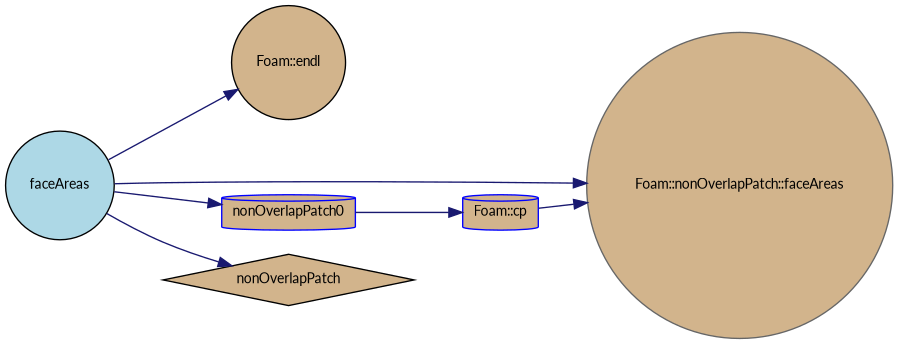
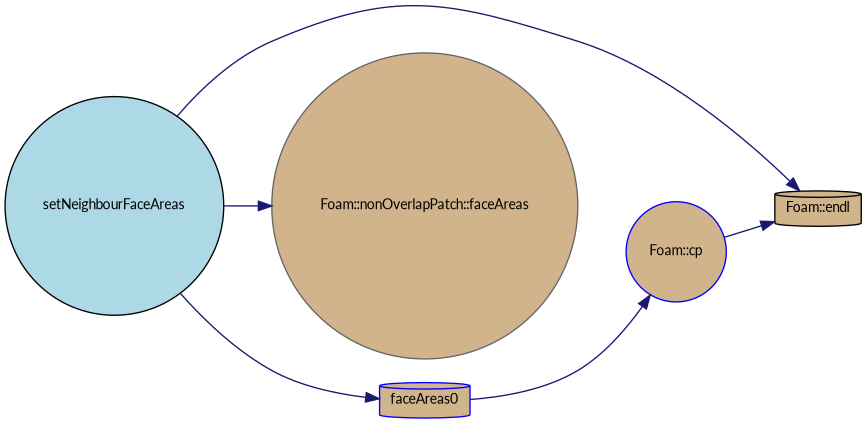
node "Foam::endl": shape circle -> cylinder
node "faceAreas": label "faceAreas" -> "setNeighbourFaceAreas"
edge "Foam::cp" -> "Foam::nonOverlapPatch::faceAreas": now "Foam::cp" -> "Foam::endl"
node "nonOverlapPatch0": label "nonOverlapPatch0" -> "faceAreas0"
node "Foam::cp": shape cylinder -> circle
node "nonOverlapPatch": removed
